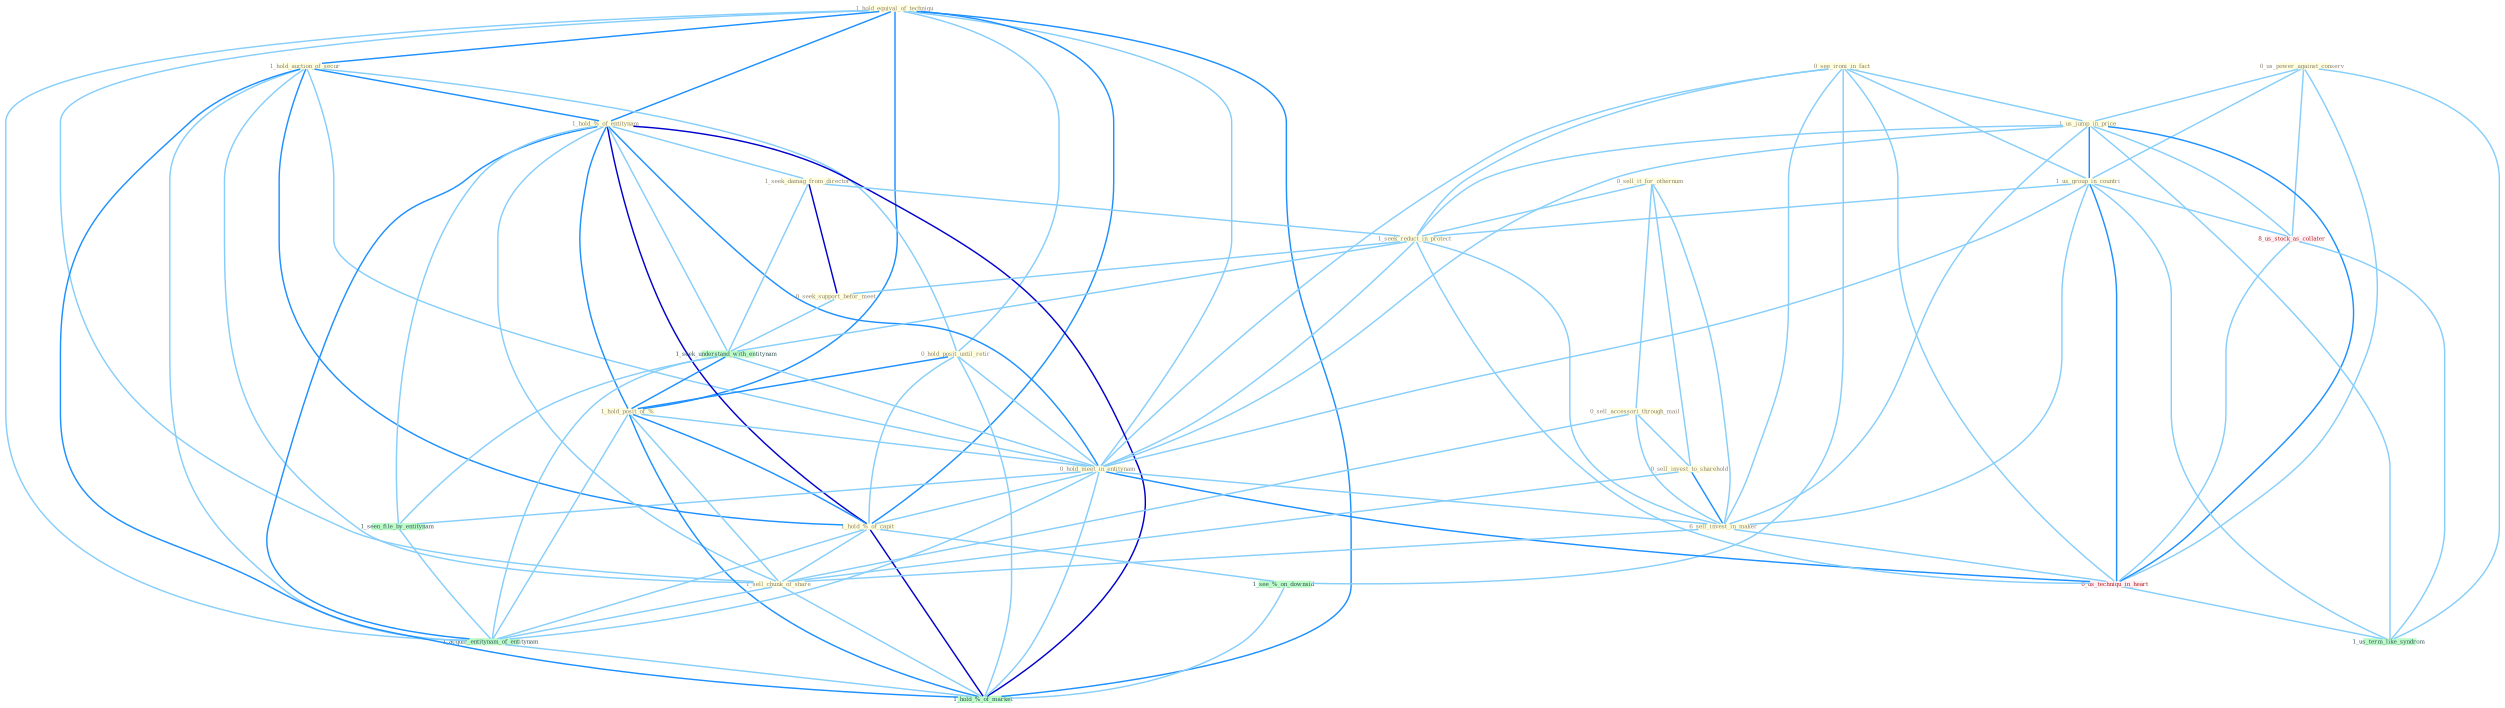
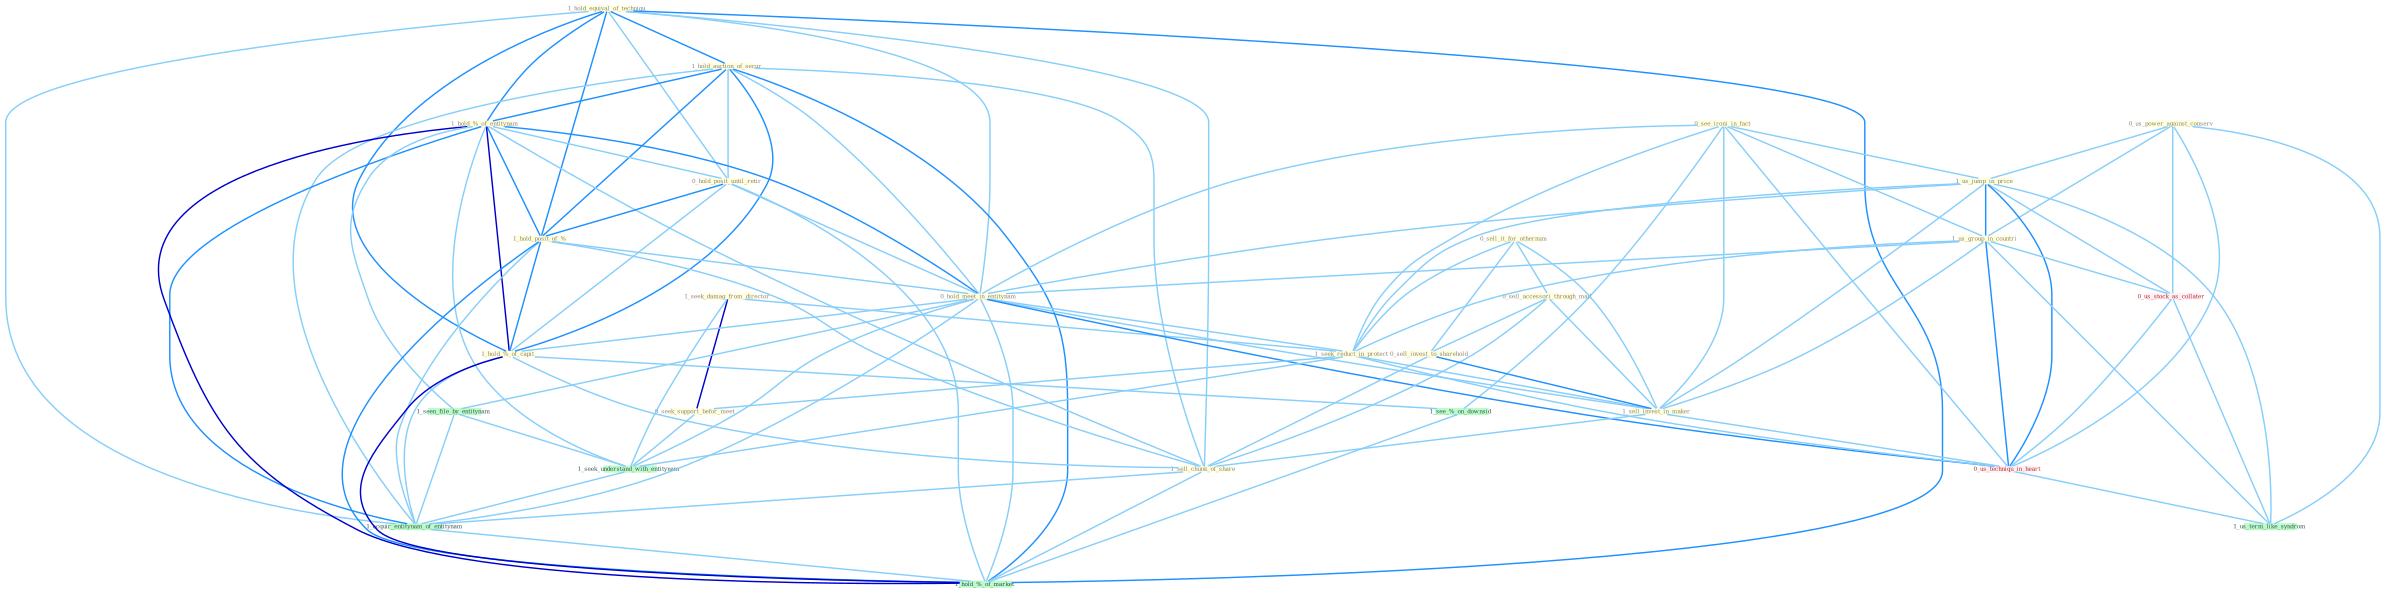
edge "1_hold_%_of_entitynam" -- "1_seek_damag_from_director": now "1_hold_%_of_entitynam" -- "0_hold_posit_until_retir"
node "8_us_stock_as_collater": label "8_us_stock_as_collater" -> "0_us_stock_as_collater"
edge "1_seek_understand_with_entitynam" -- "1_hold_posit_of_%": now "1_hold_auction_of_secur" -- "1_hold_posit_of_%"
node "6_sell_invest_in_maker": label "6_sell_invest_in_maker" -> "1_sell_invest_in_maker"
